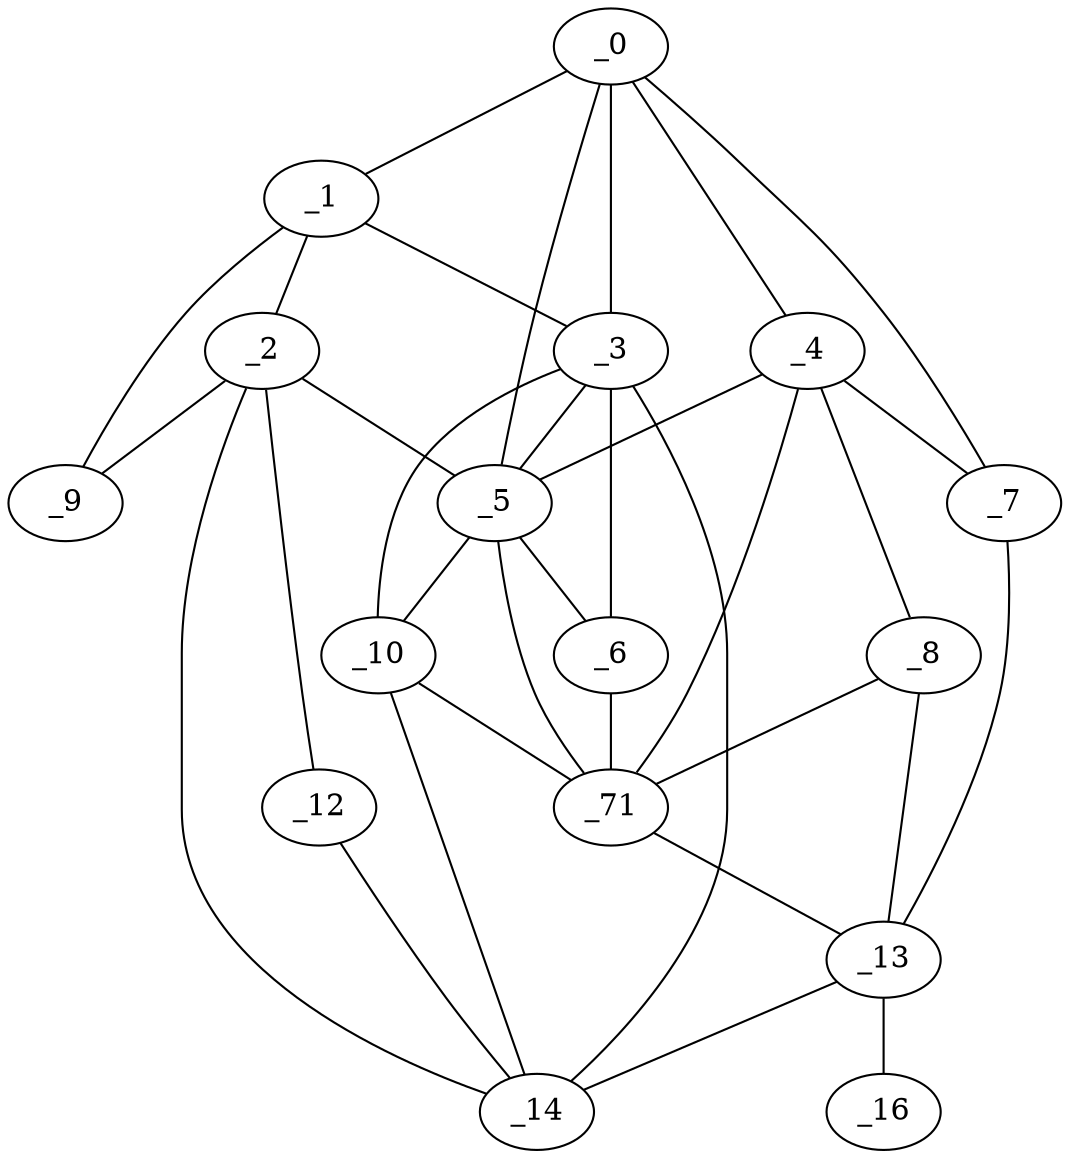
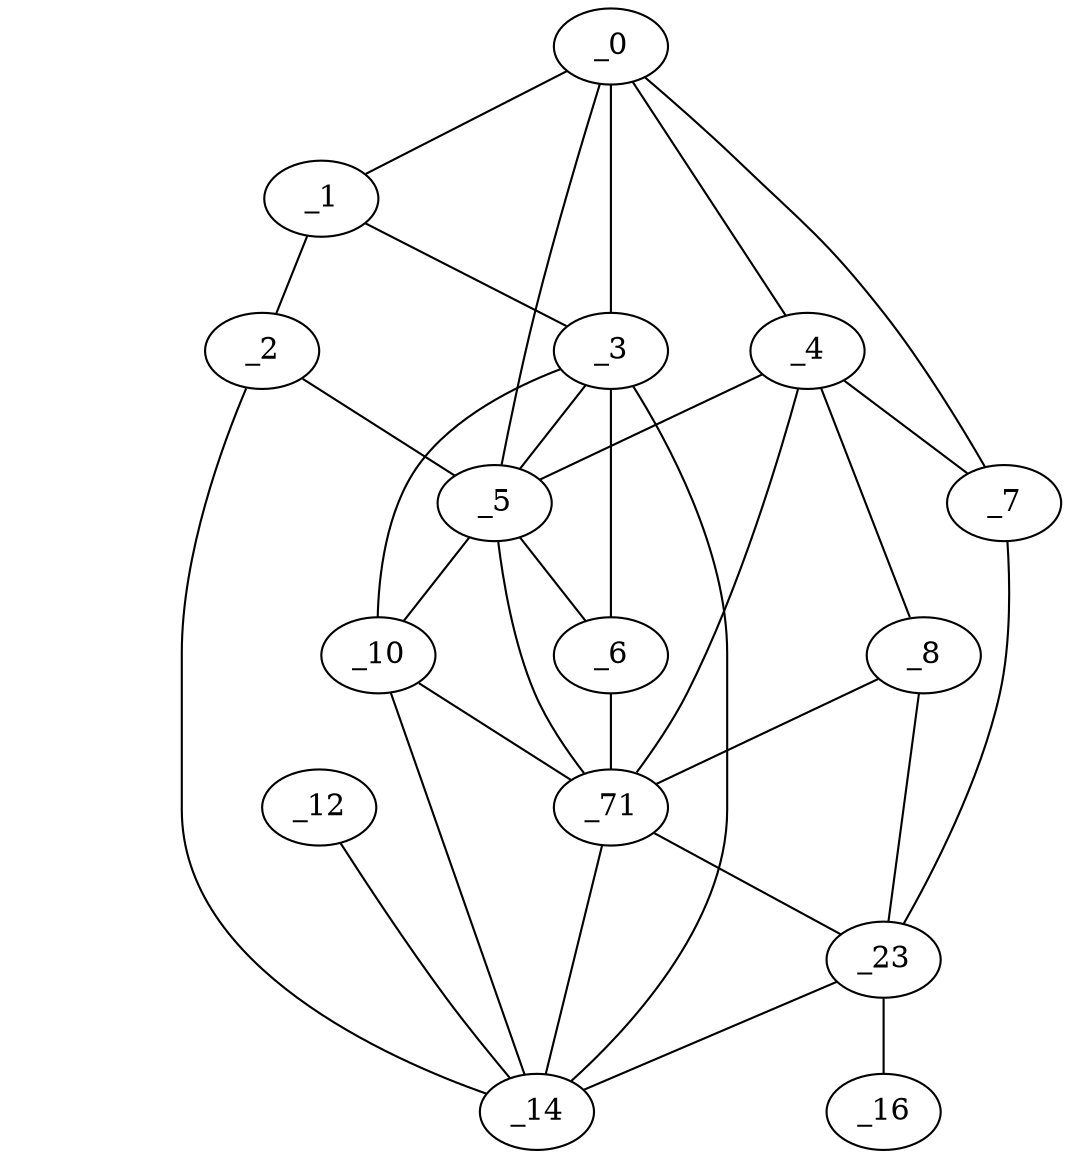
node "_9": removed
edge "_2" -- "_12": removed
edge "_71" -- "_14": added
node "_13": label "_13" -> "_23"
